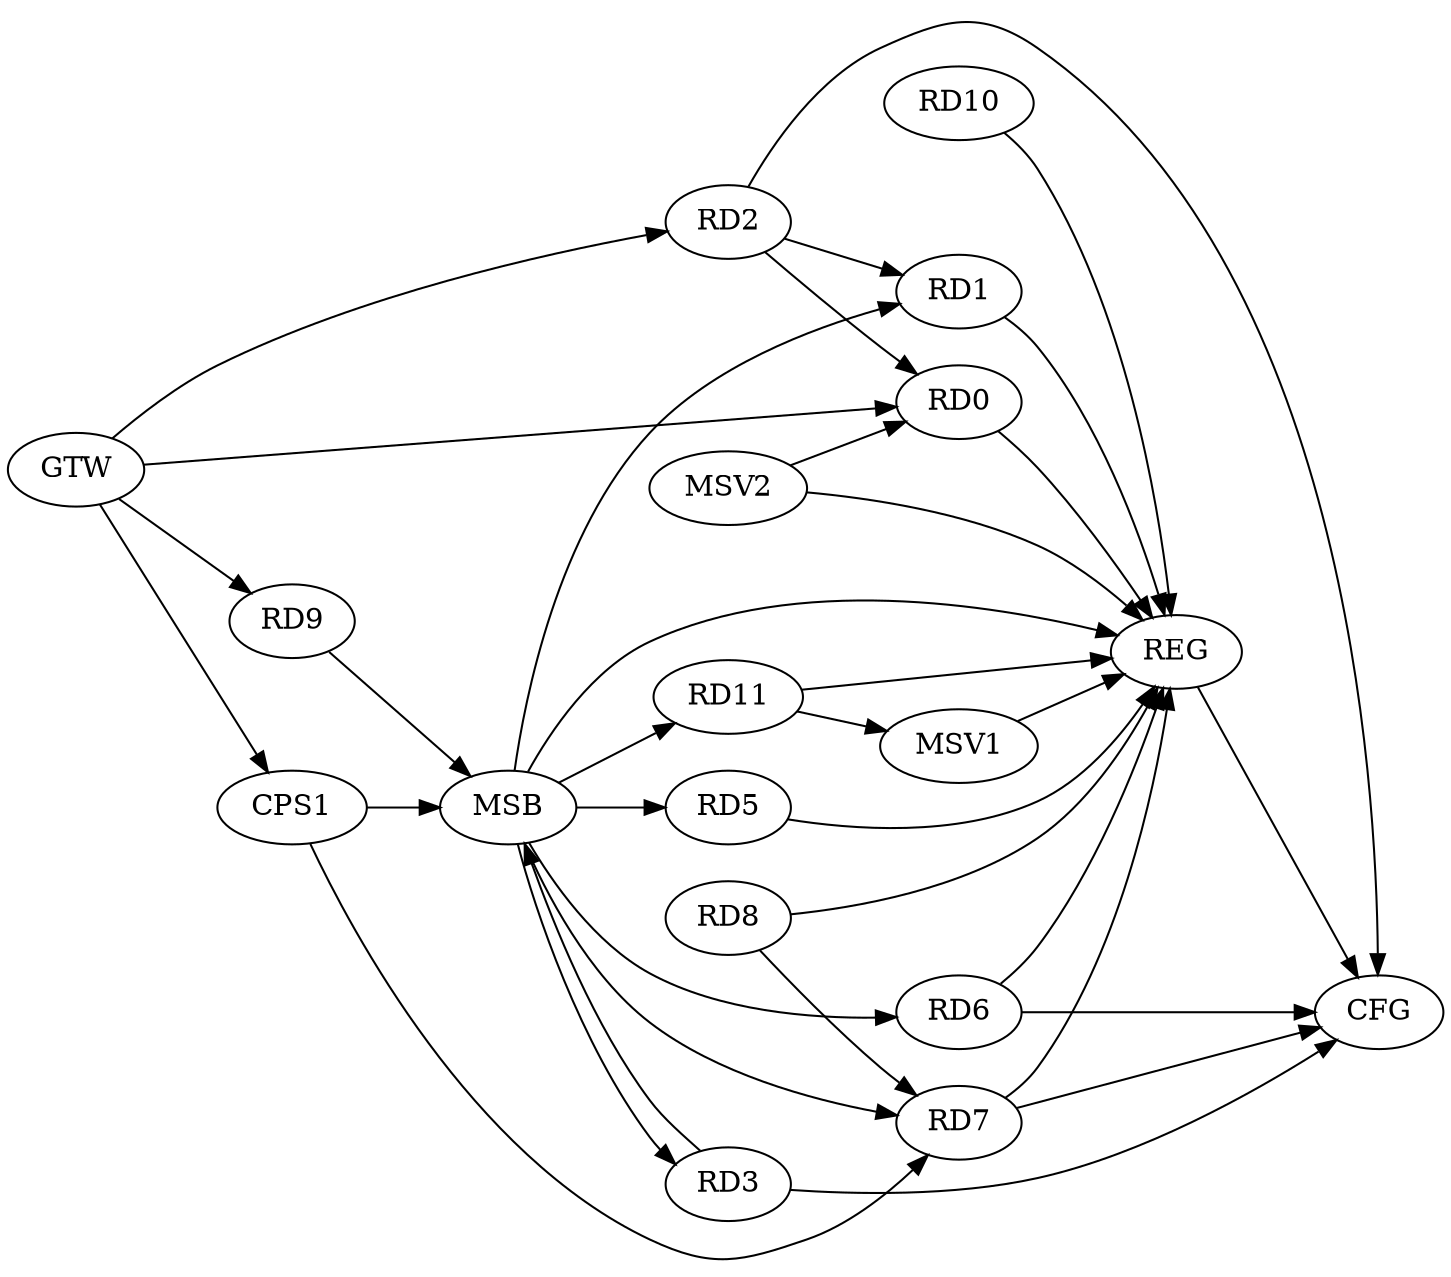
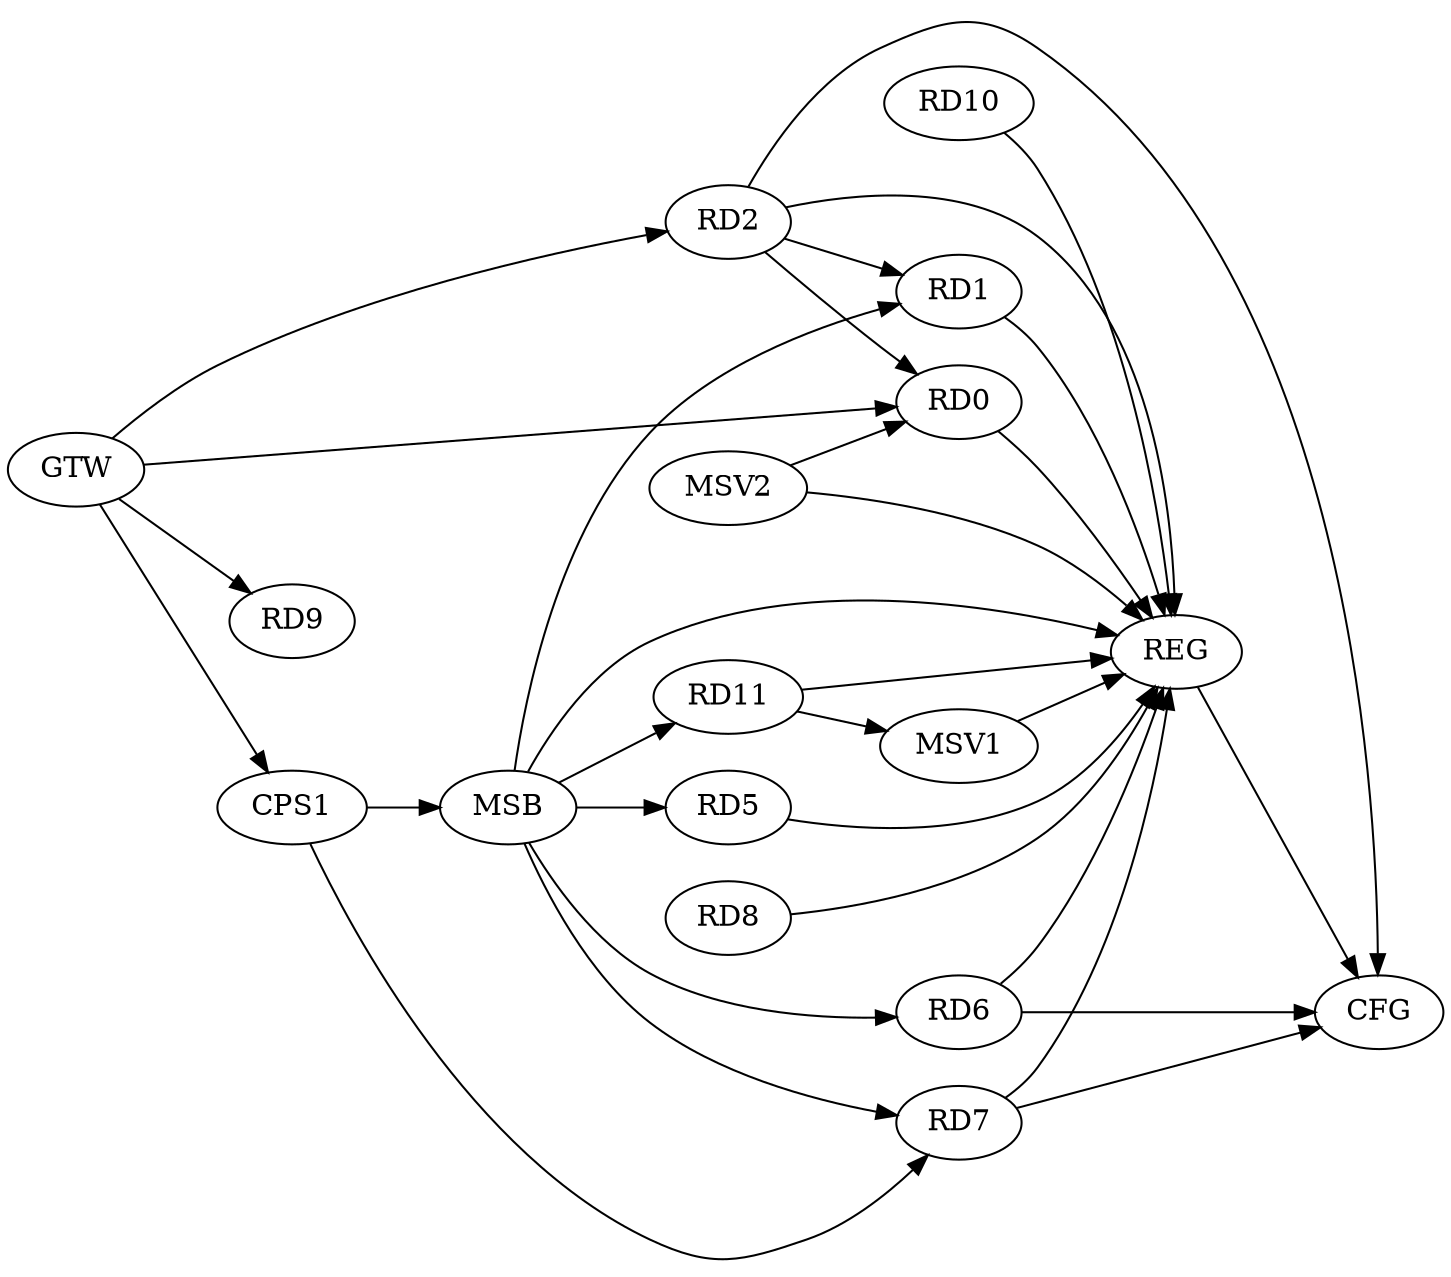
edge "RD2" -> "REG": added
edge "RD9" -> "MSB": removed
edge "RD8" -> "RD7": removed
node "RD3": removed
